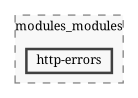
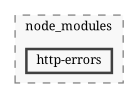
cluster "modules_modules": label "modules_modules" -> "node_modules"
